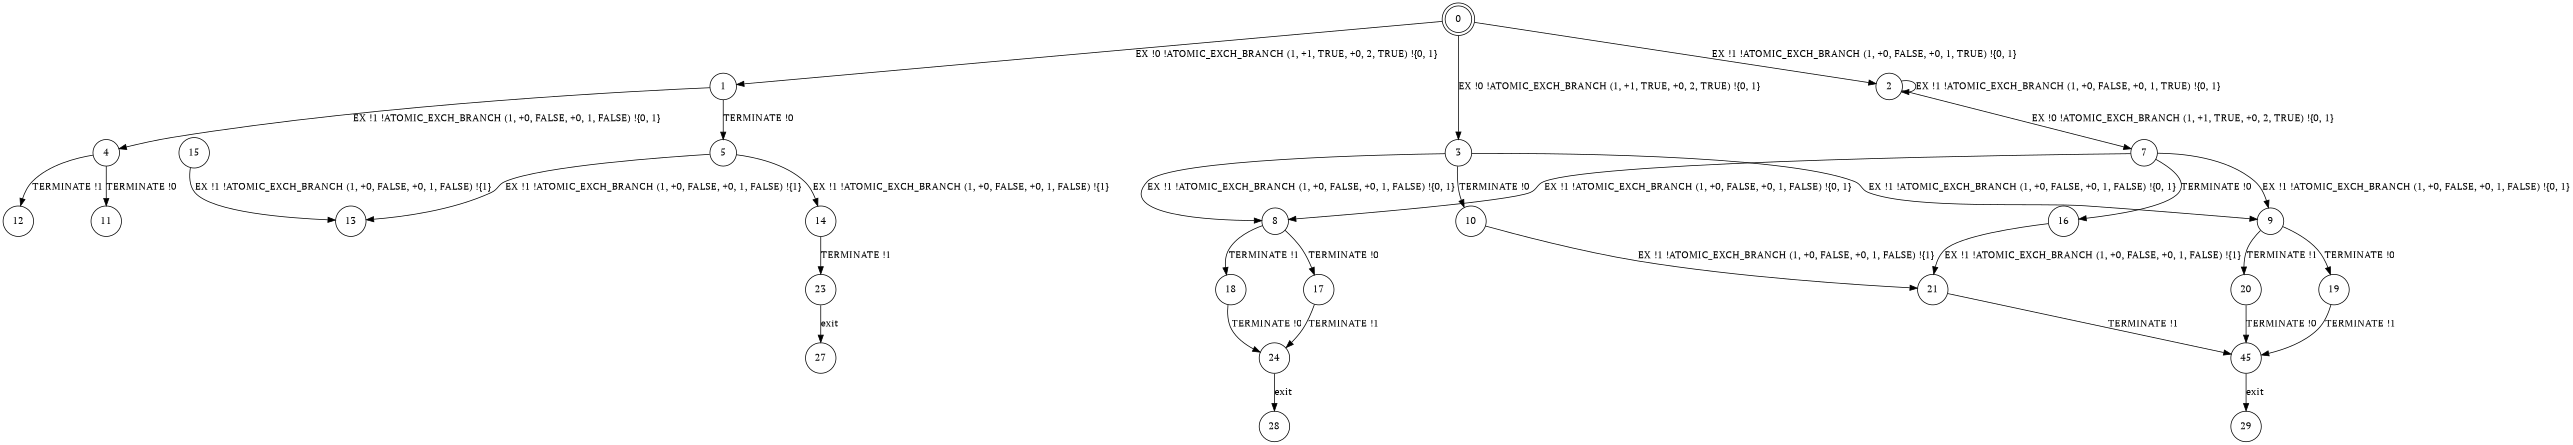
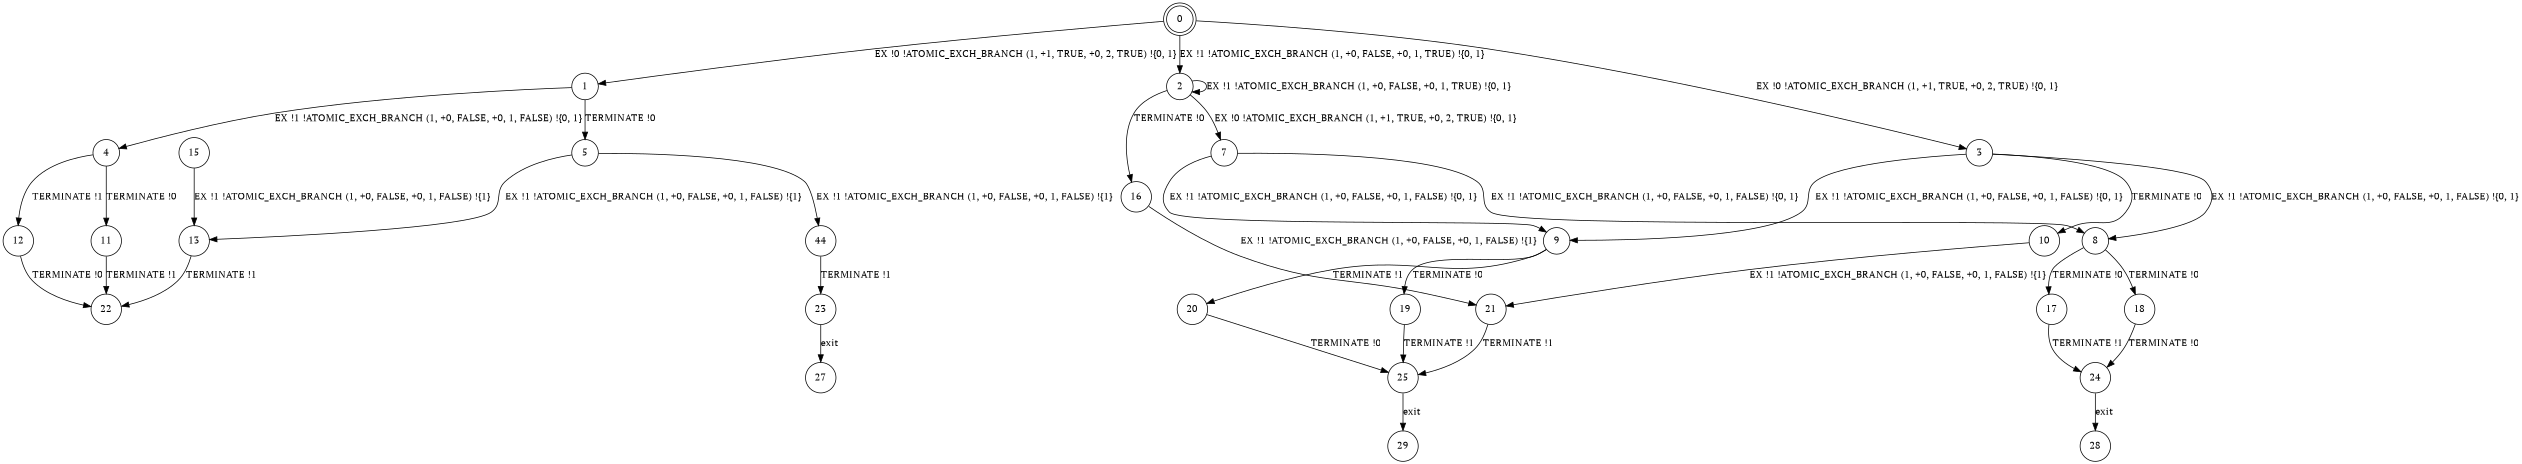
edge "7" -> "16": now "2" -> "16"
node "14": label "14" -> "44"
edge "8" -> "18": label "TERMINATE !1" -> "TERMINATE !0"
node "22": added
node "45": label "45" -> "25"
